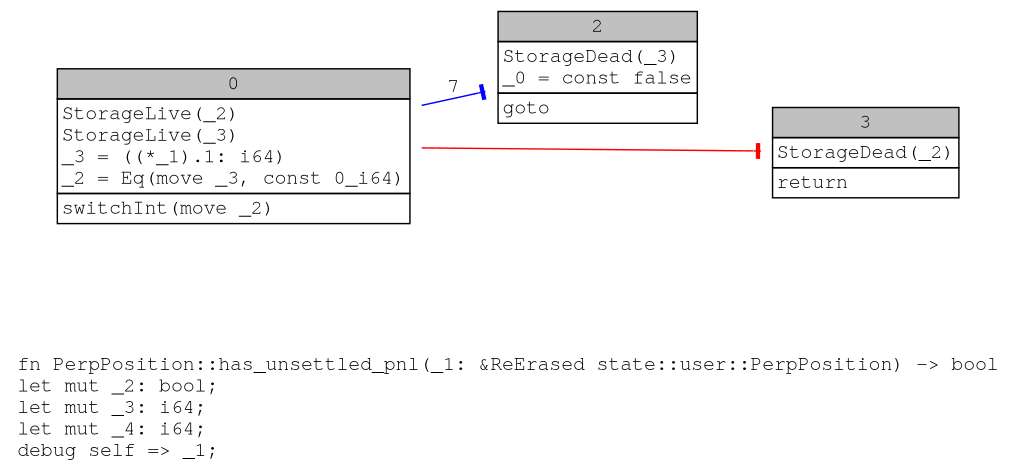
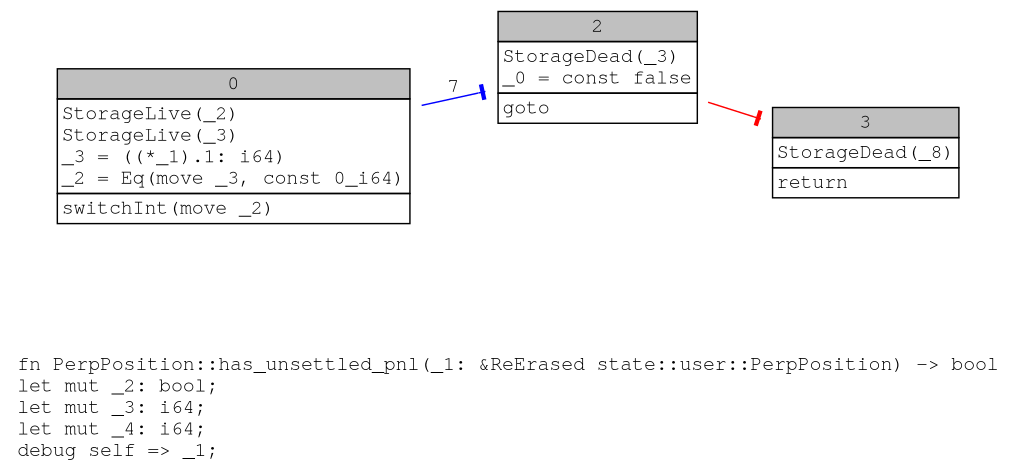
edge "0" -> "3": now "2" -> "3"
node "3": text "StorageDead(_2)" -> "StorageDead(_8)"
